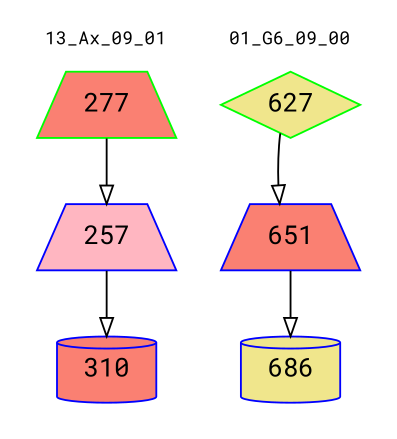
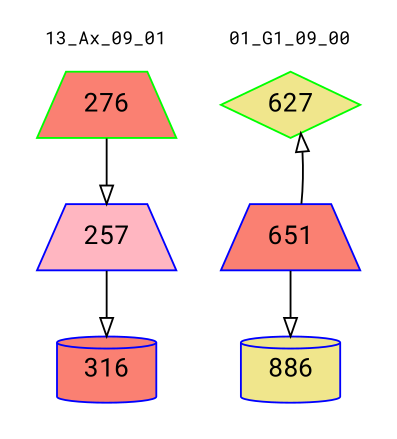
cluster "01_G6_09_00": label "01_G6_09_00" -> "01_G1_09_00"
node "277": label "277" -> "276"
edge "627" -> "651": reversed
node "310": label "310" -> "316"
node "686": label "686" -> "886"
